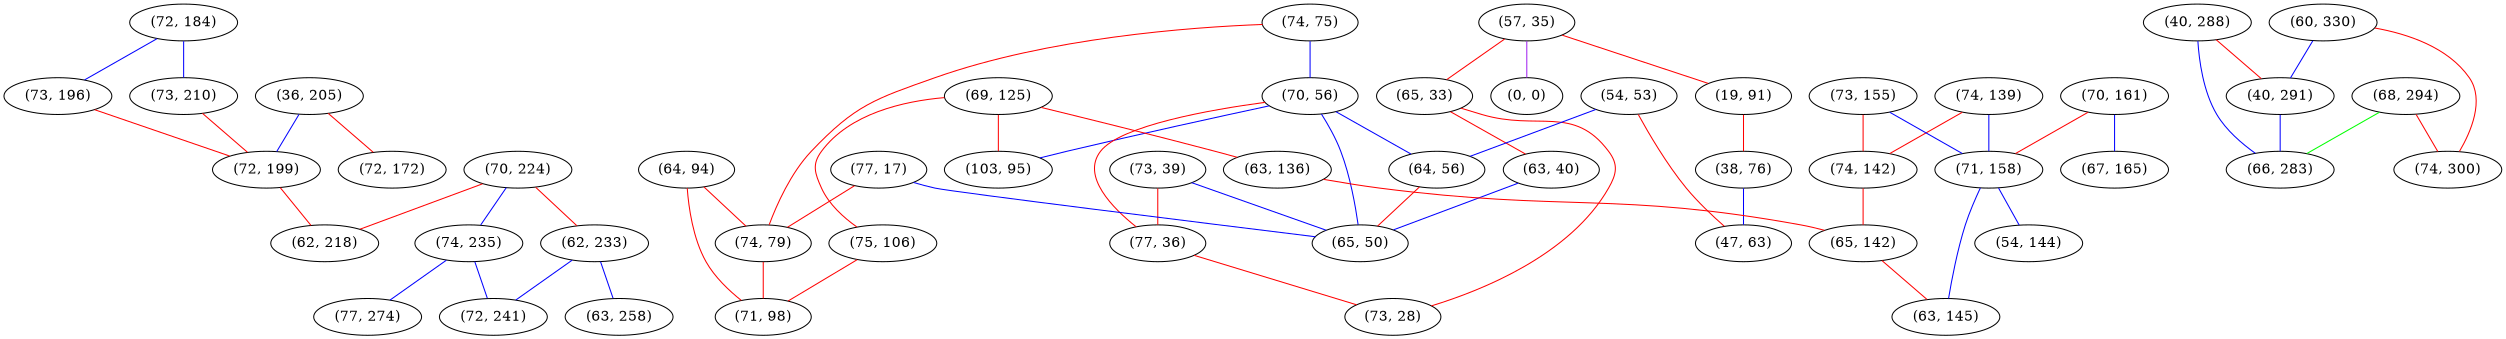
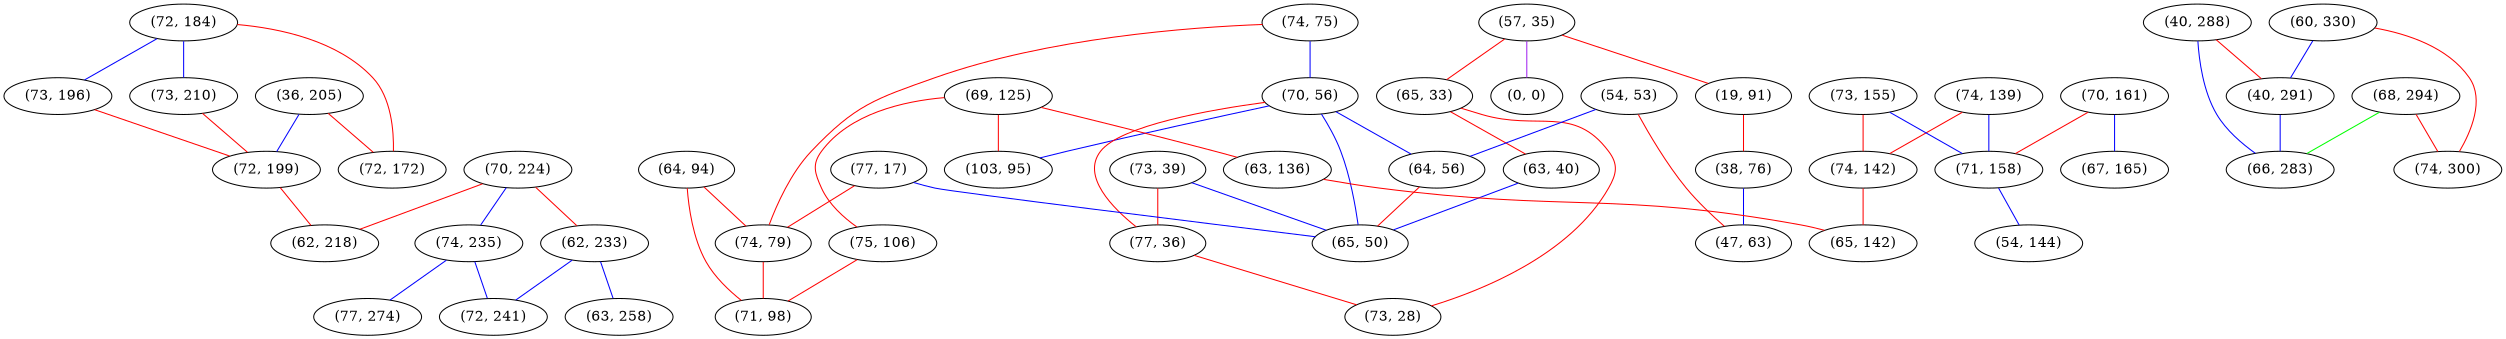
edge "(72, 184)" -- "(72, 172)": added
node "(63, 145)": removed
